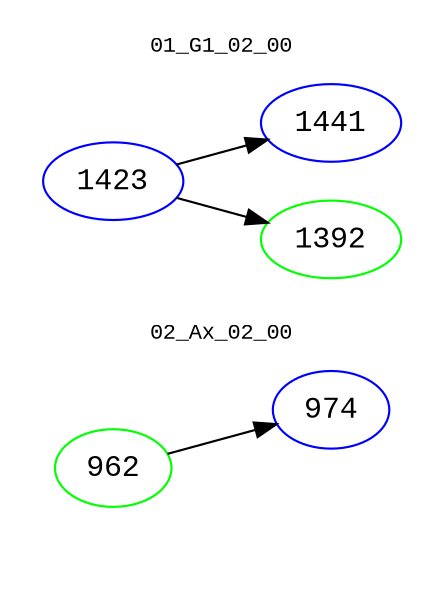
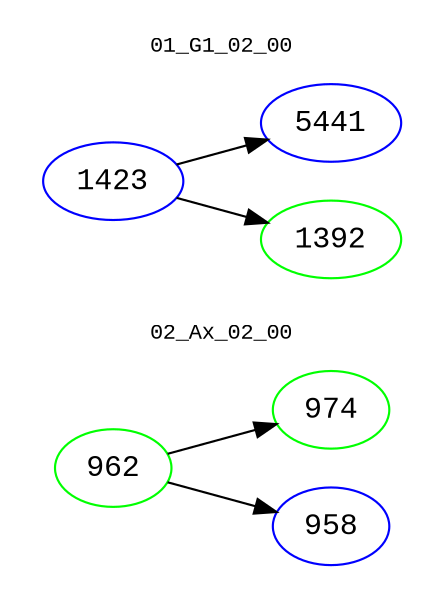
node "1441": label "1441" -> "5441"
node "974": color blue -> green
node "958": added
